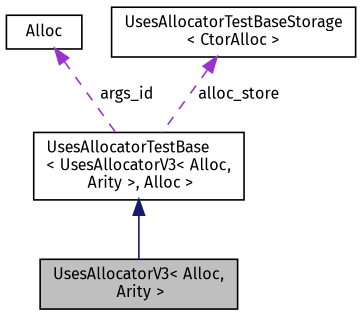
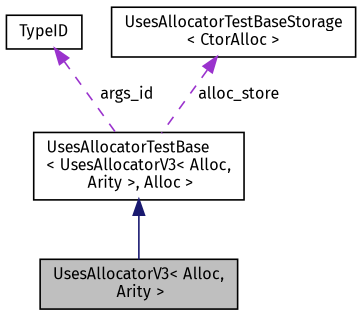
node "Alloc": label "Alloc" -> "TypeID"
